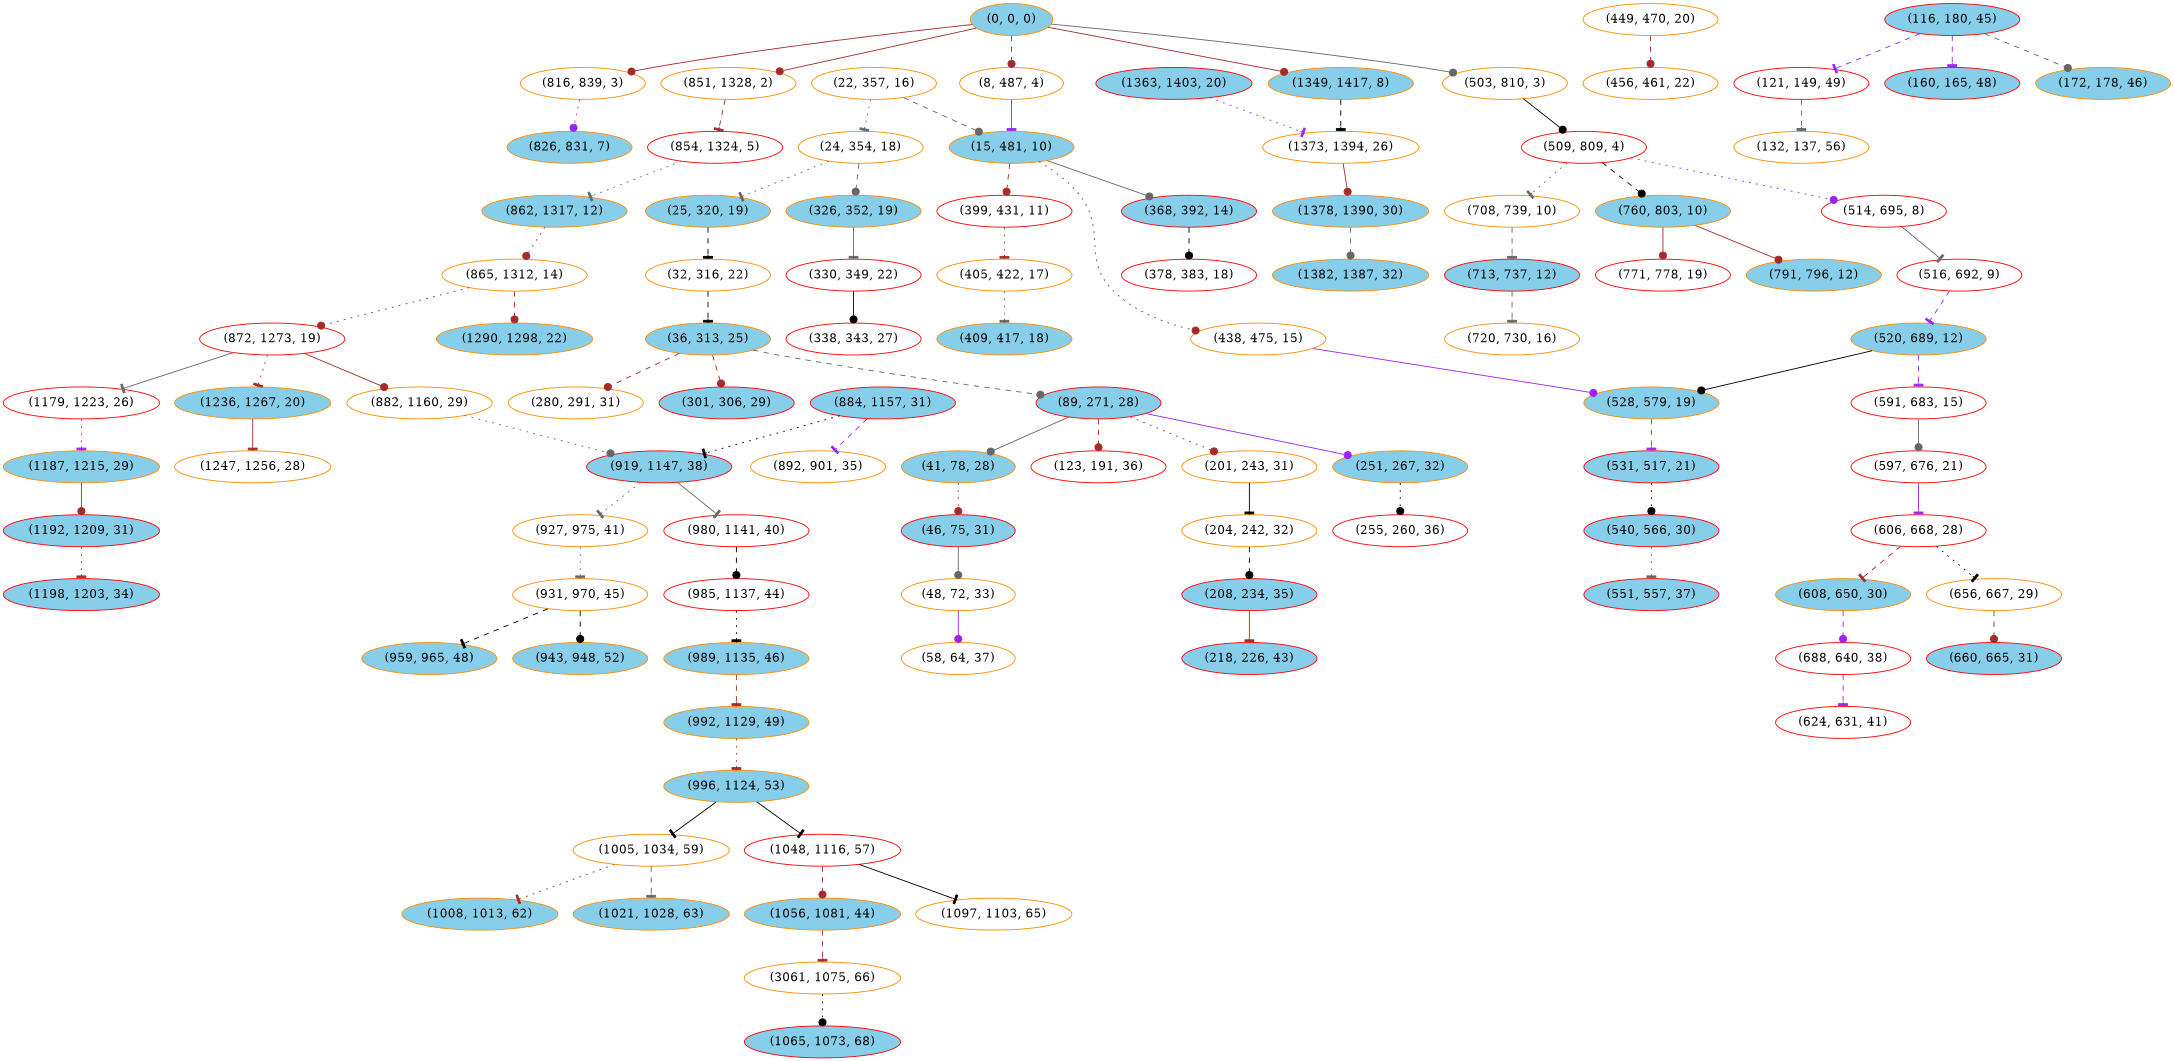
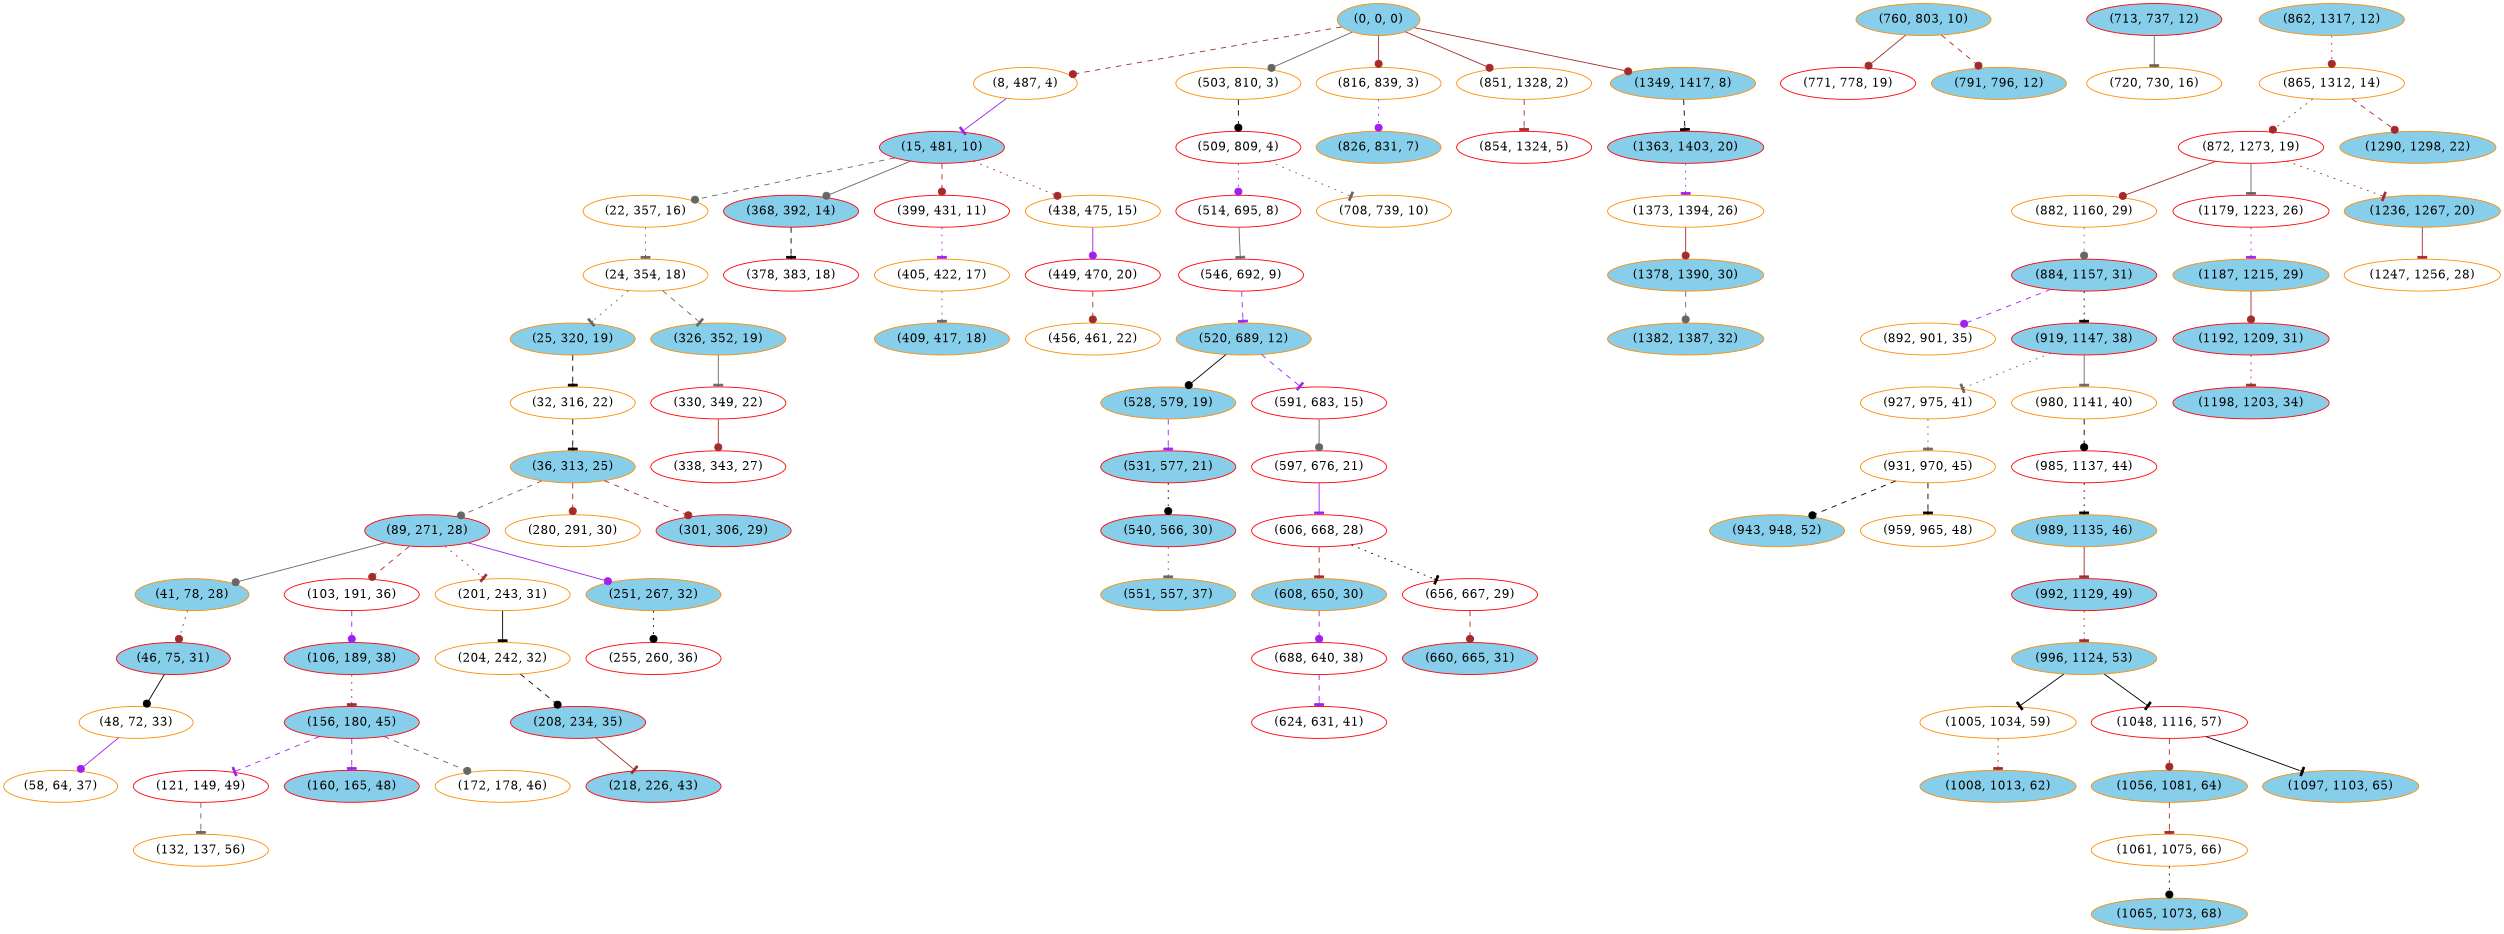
node "(449, 470, 20)": color darkorange -> red
node "(116, 180, 45)": label "(116, 180, 45)" -> "(156, 180, 45)"
node "(172, 178, 46)": fillcolor skyblue -> white
edge "(1349, 1417, 8)" -> "(1373, 1394, 26)": now "(1349, 1417, 8)" -> "(1363, 1403, 20)"
edge "(503, 810, 3)" -> "(509, 809, 4)": style solid -> dashed
edge "(22, 357, 16)" -> "(15, 481, 10)": reversed
node "(15, 481, 10)": color darkorange -> red
edge "(24, 354, 18)" -> "(326, 352, 19)": arrowhead dot -> tee
edge "(509, 809, 4)" -> "(760, 803, 10)": removed
edge "(854, 1324, 5)" -> "(862, 1317, 12)": removed
edge "(368, 392, 14)" -> "(378, 383, 18)": arrowhead dot -> tee
edge "(399, 431, 11)" -> "(405, 422, 17)": color brown -> purple
edge "(708, 739, 10)" -> "(713, 737, 12)": removed
edge "(760, 803, 10)" -> "(791, 796, 12)": style solid -> dashed
node "(516, 692, 9)": label "(516, 692, 9)" -> "(546, 692, 9)"
edge "(330, 349, 22)" -> "(338, 343, 27)": color black -> brown
edge "(713, 737, 12)" -> "(720, 730, 16)": style dashed -> solid
edge "(438, 475, 15)" -> "(528, 579, 19)": now "(438, 475, 15)" -> "(449, 470, 20)"
node "(280, 291, 31)": label "(280, 291, 31)" -> "(280, 291, 30)"
edge "(884, 1157, 31)" -> "(892, 901, 35)": arrowhead tee -> dot
edge "(89, 271, 28)" -> "(201, 243, 31)": arrowhead dot -> tee
edge "(882, 1160, 29)" -> "(919, 1147, 38)": now "(882, 1160, 29)" -> "(884, 1157, 31)"
node "(123, 191, 36)": label "(123, 191, 36)" -> "(103, 191, 36)"
node "(531, 517, 21)": label "(531, 517, 21)" -> "(531, 577, 21)"
node "(980, 1141, 40)": color red -> darkorange
edge "(46, 75, 31)" -> "(48, 72, 33)": color gray40 -> black
node "(551, 557, 37)": color red -> darkorange
node "(656, 667, 29)": color darkorange -> red
node "(106, 189, 38)": added
node "(959, 965, 48)": fillcolor skyblue -> white
edge "(989, 1135, 46)" -> "(992, 1129, 49)": style dashed -> solid
node "(992, 1129, 49)": color darkorange -> red
node "(1021, 1028, 63)": removed
node "(1056, 1081, 44)": label "(1056, 1081, 44)" -> "(1056, 1081, 64)"
node "(1097, 1103, 65)": fillcolor white -> skyblue
node "(3061, 1075, 66)": label "(3061, 1075, 66)" -> "(1061, 1075, 66)"
node "(1065, 1073, 68)": color red -> darkorange
